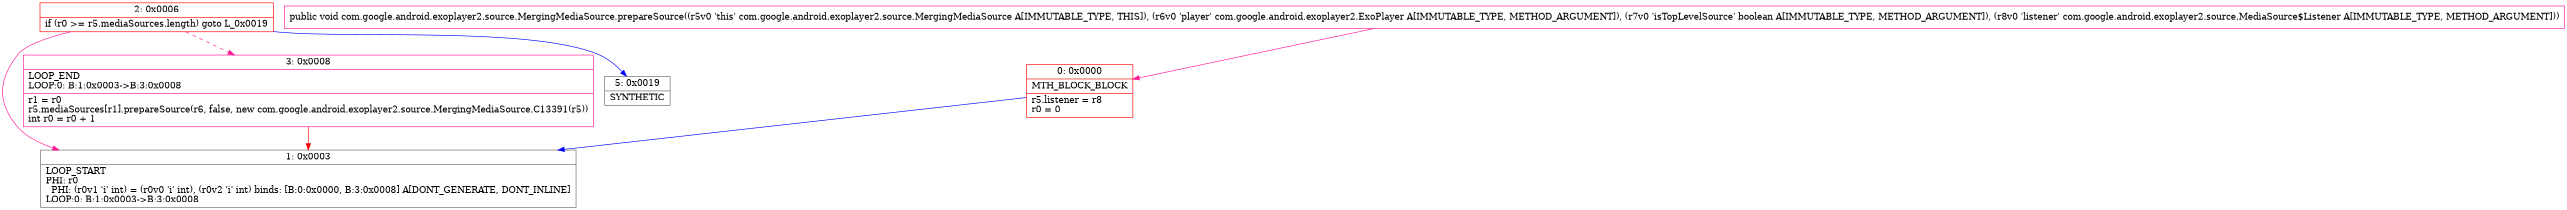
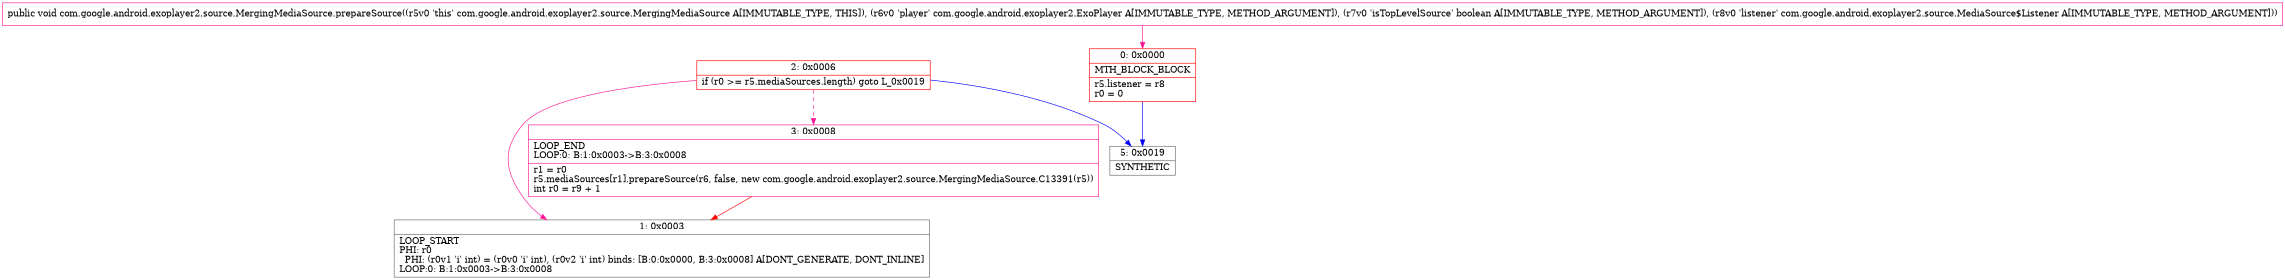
node "3: 0x0008": text "int r0 = r0 + 1" -> "int r0 = r9 + 1"
edge "0: 0x0000" -> "1: 0x0003": now "0: 0x0000" -> "5: 0x0019"
